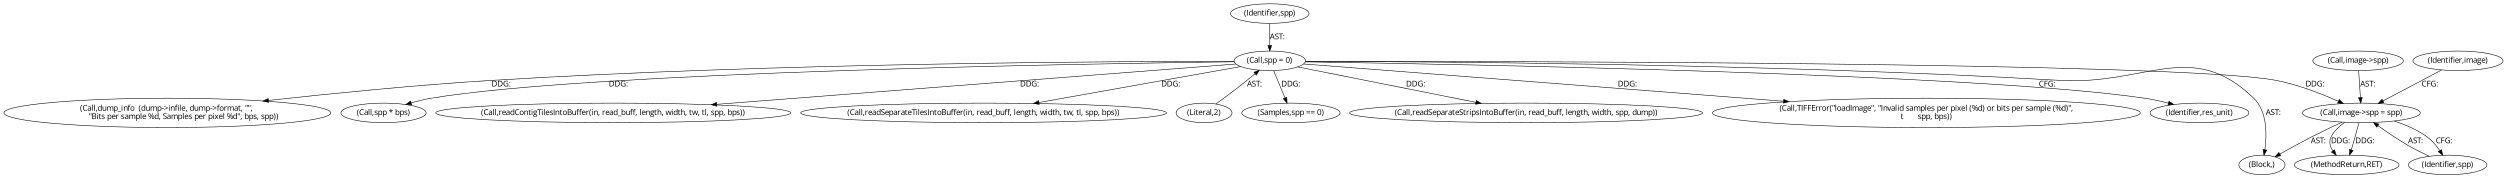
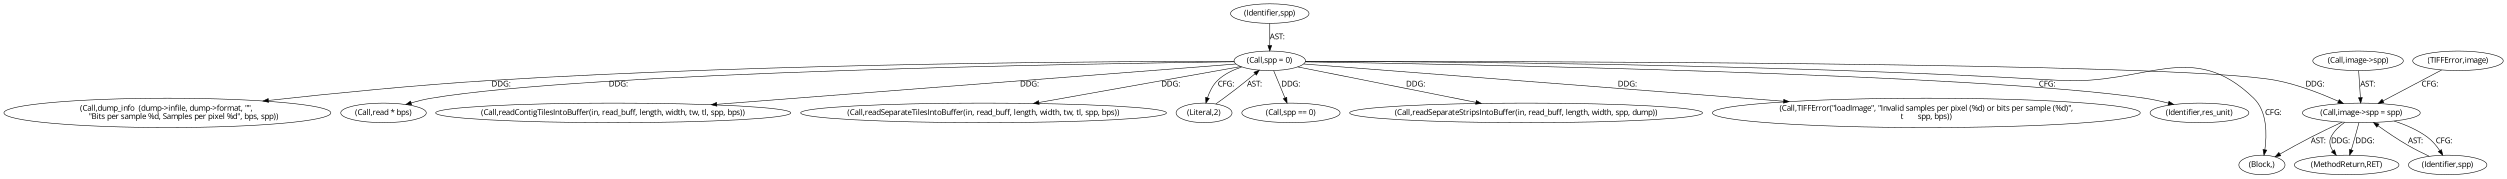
node "(Identifier,image)": label "(Identifier,image)" -> "(TIFFError,image)"
edge "(Call,spp = 0)" -> "(Literal,2)": added, label "CFG:"
node "(Call,spp * bps)": label "(Call,spp * bps)" -> "(Call,read * bps)"
node "(Samples,spp == 0)": label "(Samples,spp == 0)" -> "(Call,spp == 0)"
edge "(Call,spp = 0)" -> "(Block,)": label "AST: " -> "CFG: "
